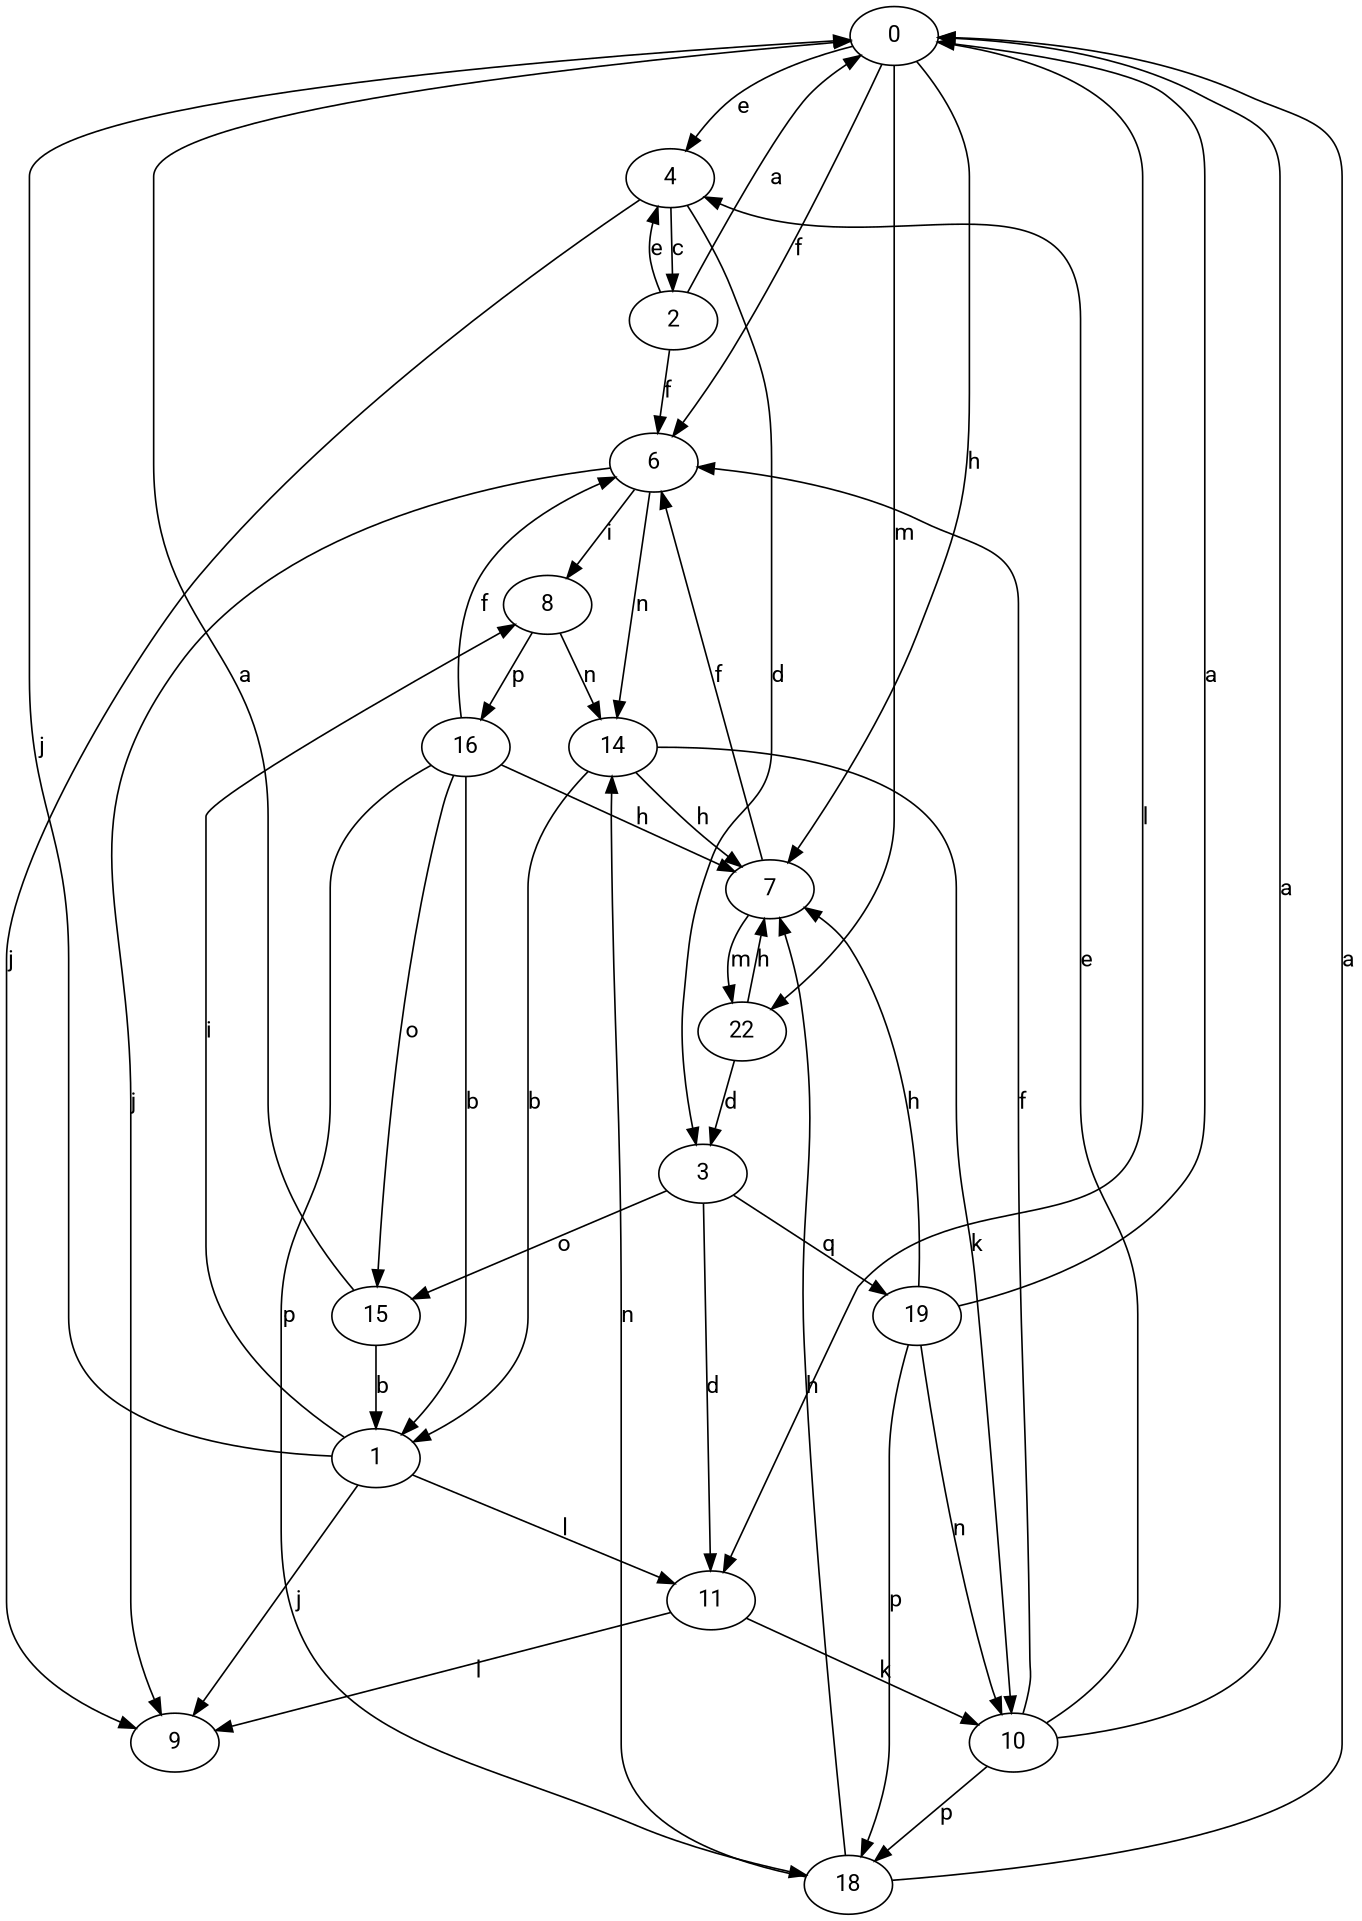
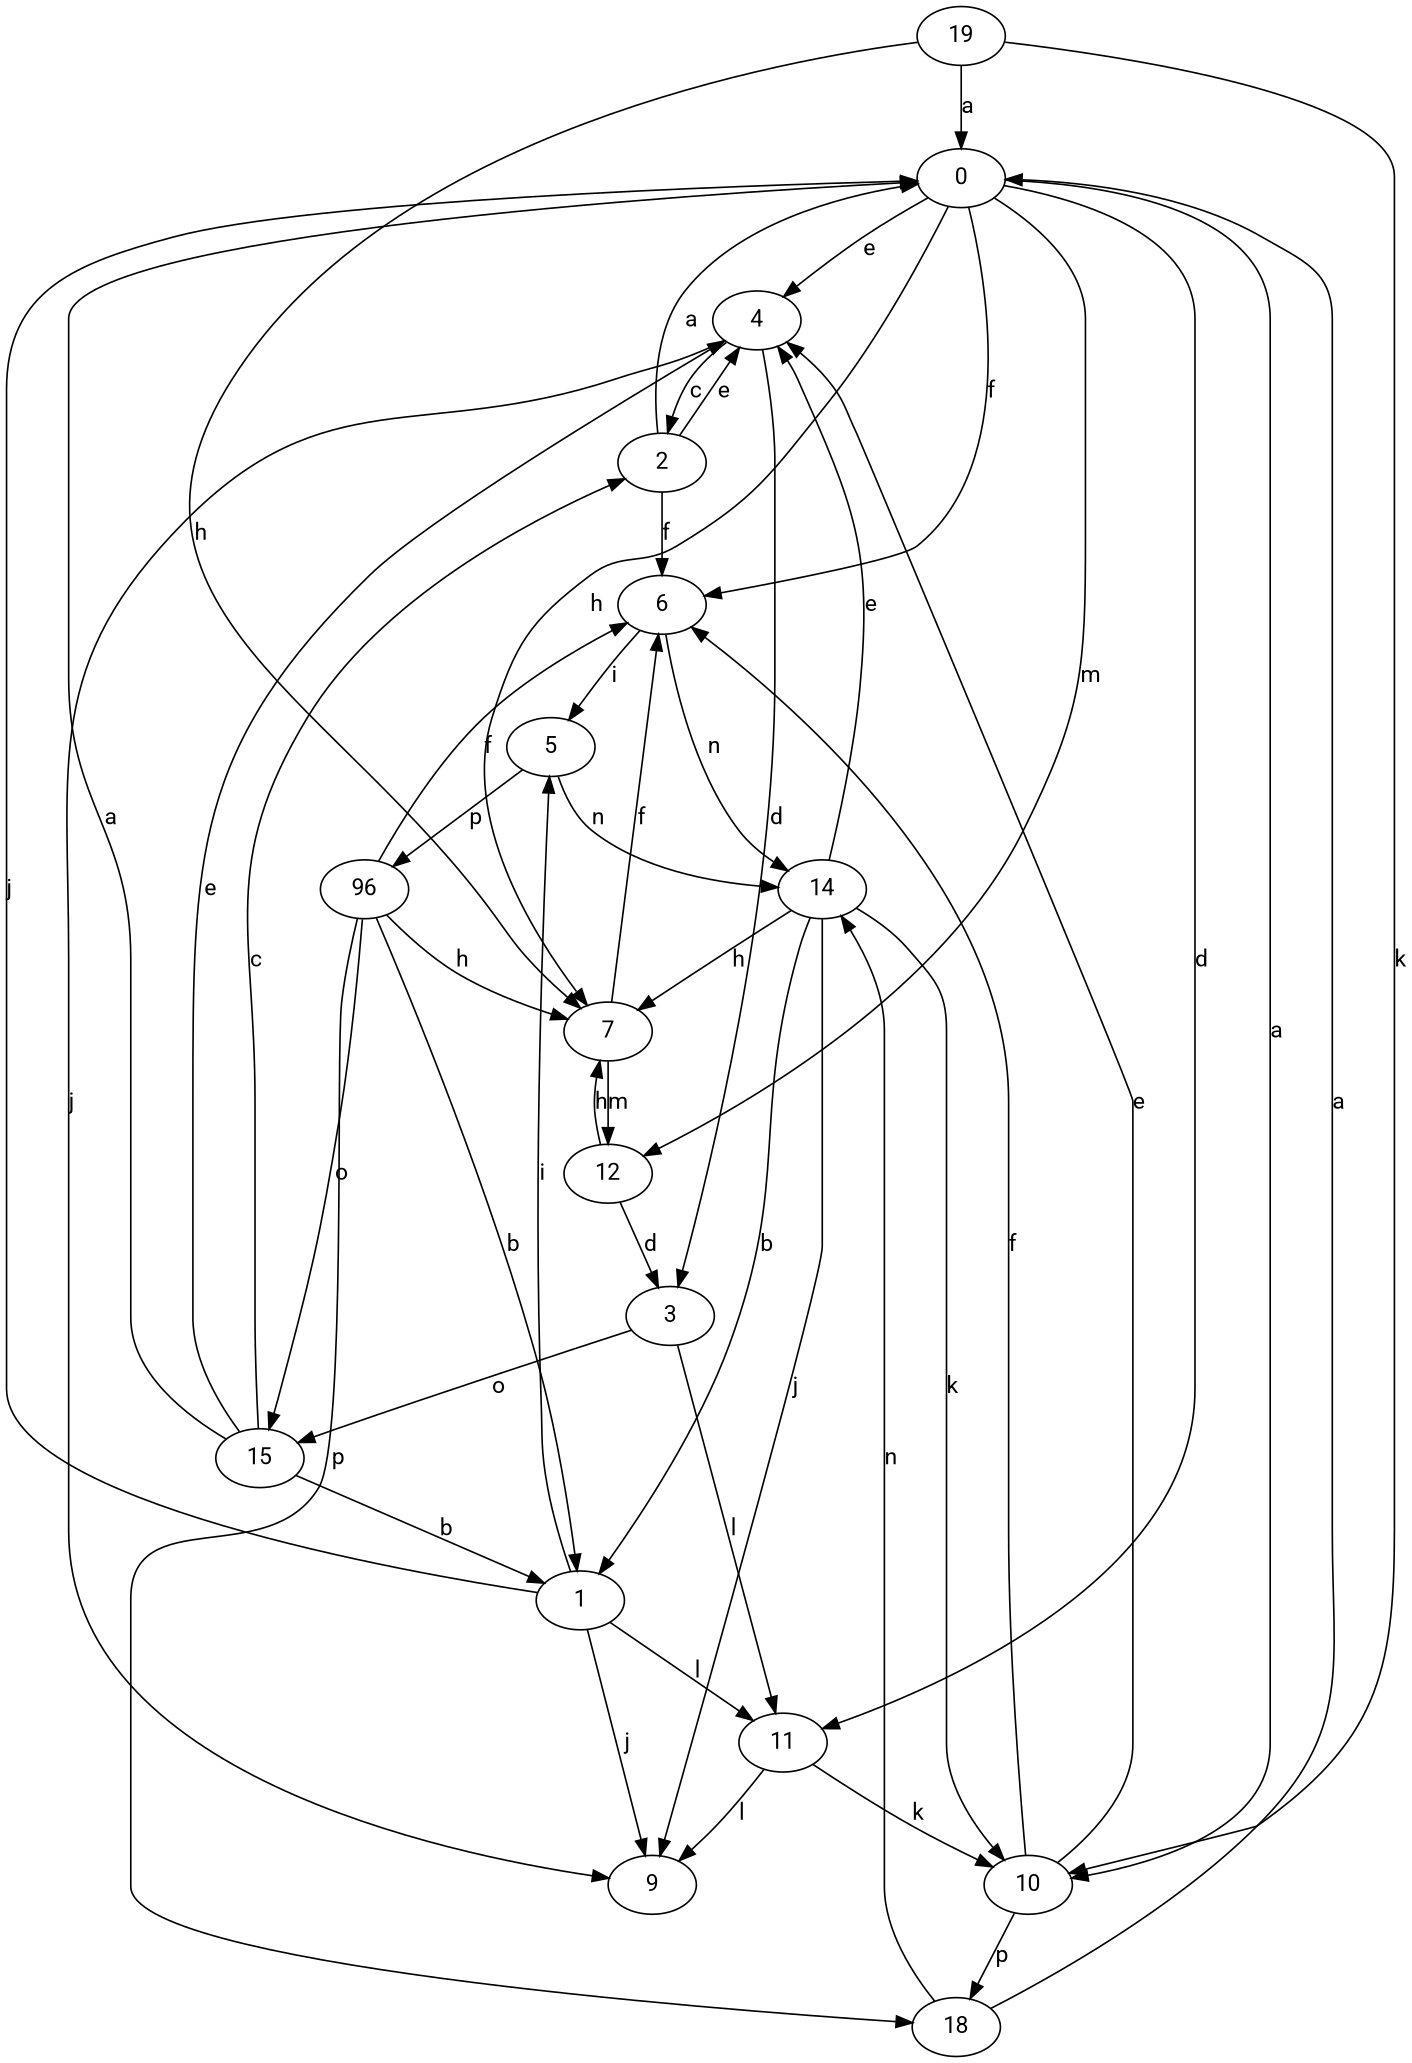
node "8": label "8" -> "5"
edge "14" -> "4": added, label "e"
node "16": label "16" -> "96"
edge "15" -> "4": added, label "e"
edge "0" -> "11": label "l" -> "d"
edge "10" -> "0": reversed
edge "15" -> "2": added, label "c"
edge "6" -> "9": now "14" -> "9"
node "22": label "22" -> "12"
edge "3" -> "19": removed, label "q"
edge "3" -> "11": label "d" -> "l"
edge "18" -> "7": removed, label "h"
edge "19" -> "10": label "n" -> "k"
edge "19" -> "18": removed, label "p"
